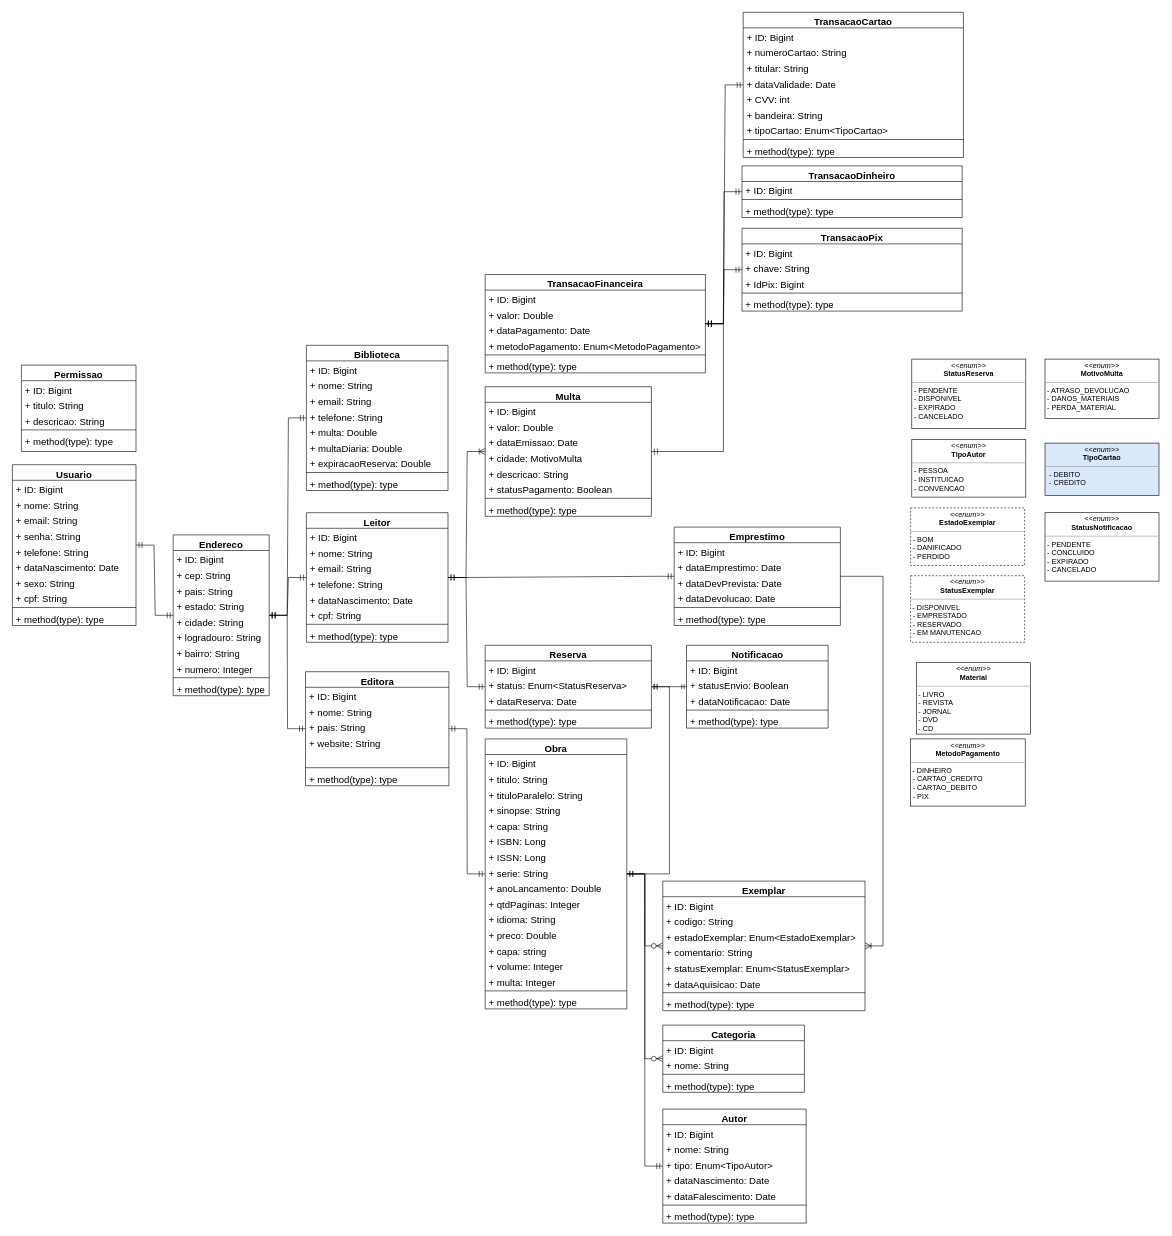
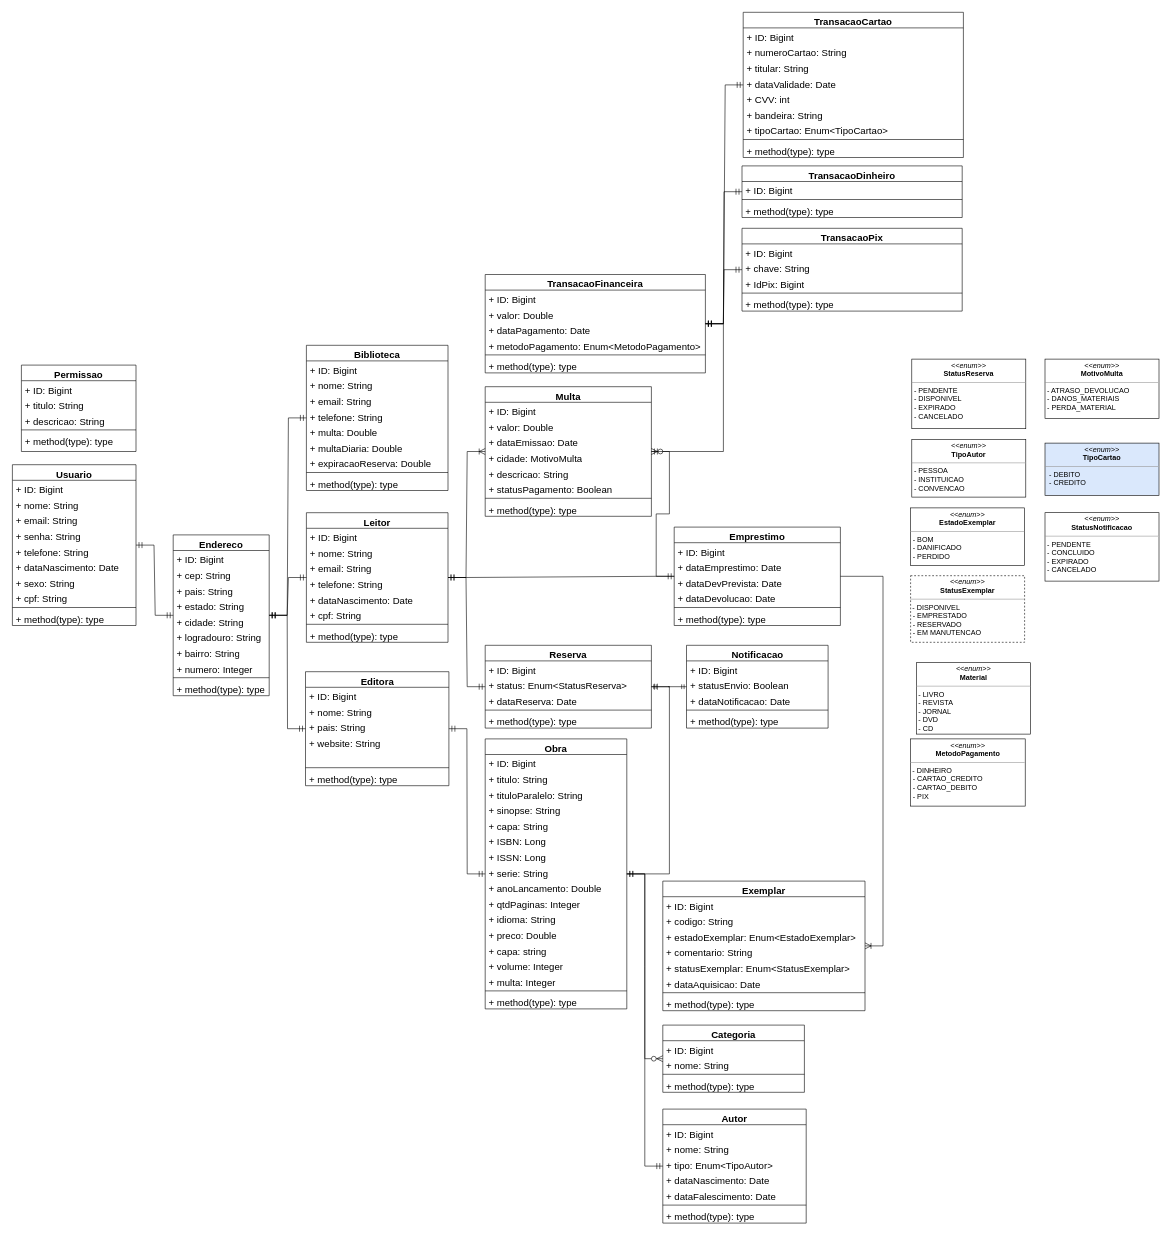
edge "Emprestimo" -> "Multa": added
node "<<enum>> EstadoExemplar - BOM - DANIFICADO - PERDIDO": style dashed -> solid
edge "Obra" -> "Exemplar": removed
